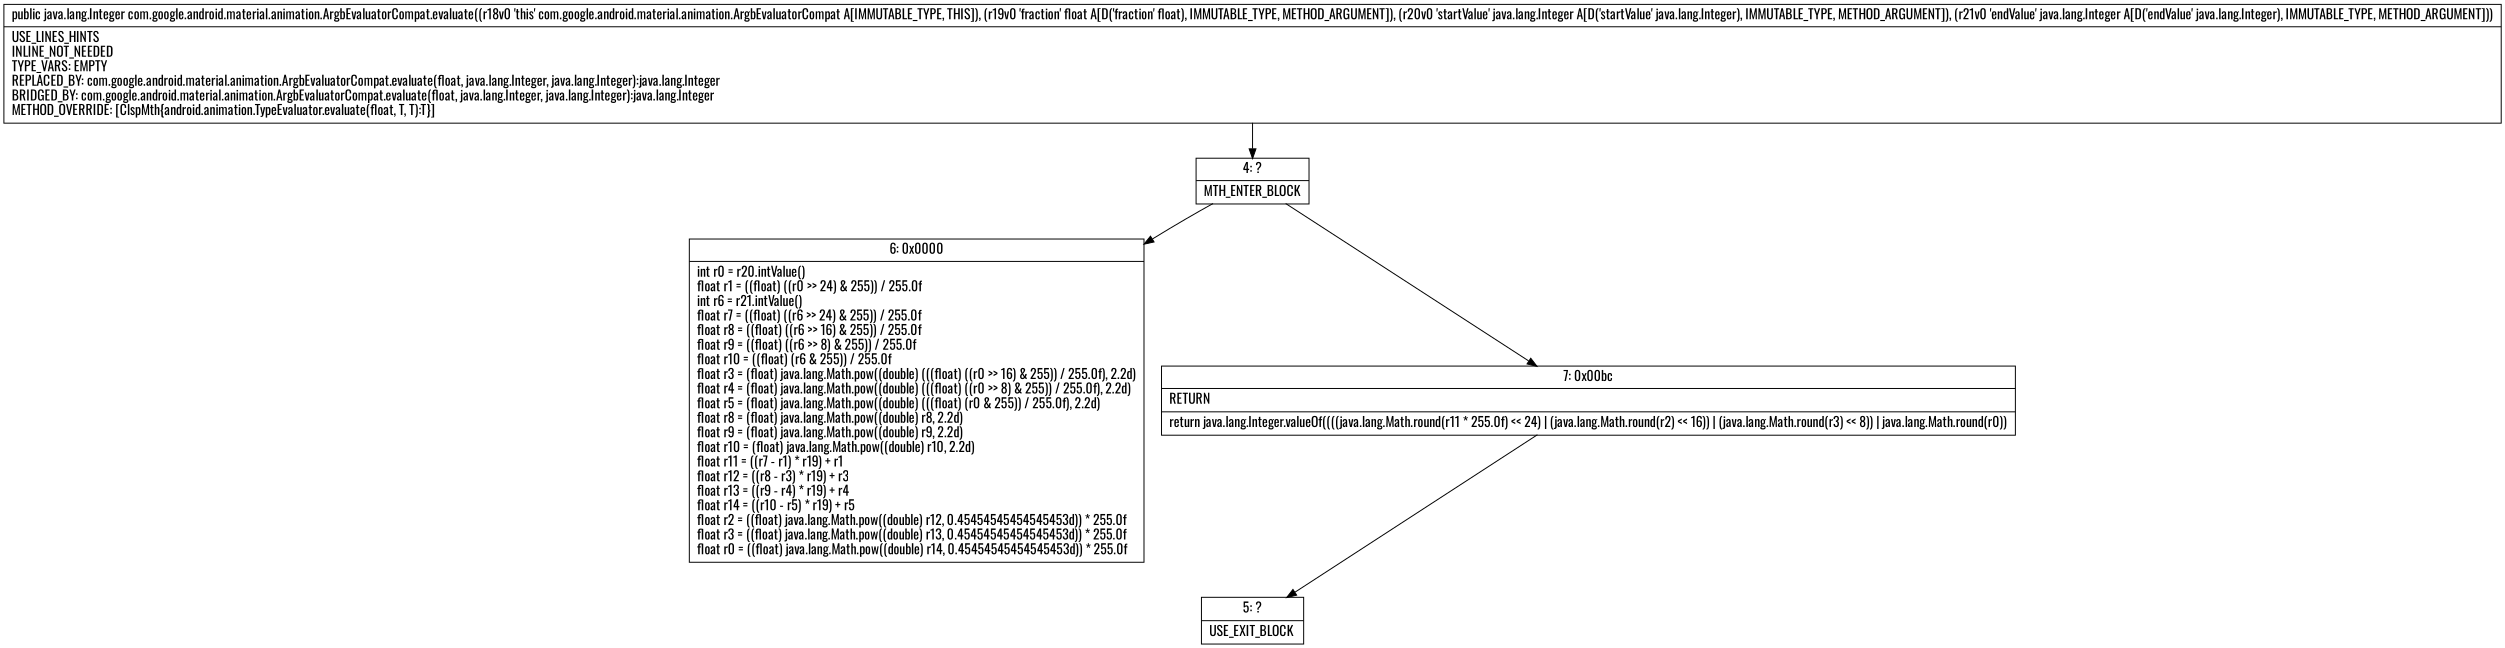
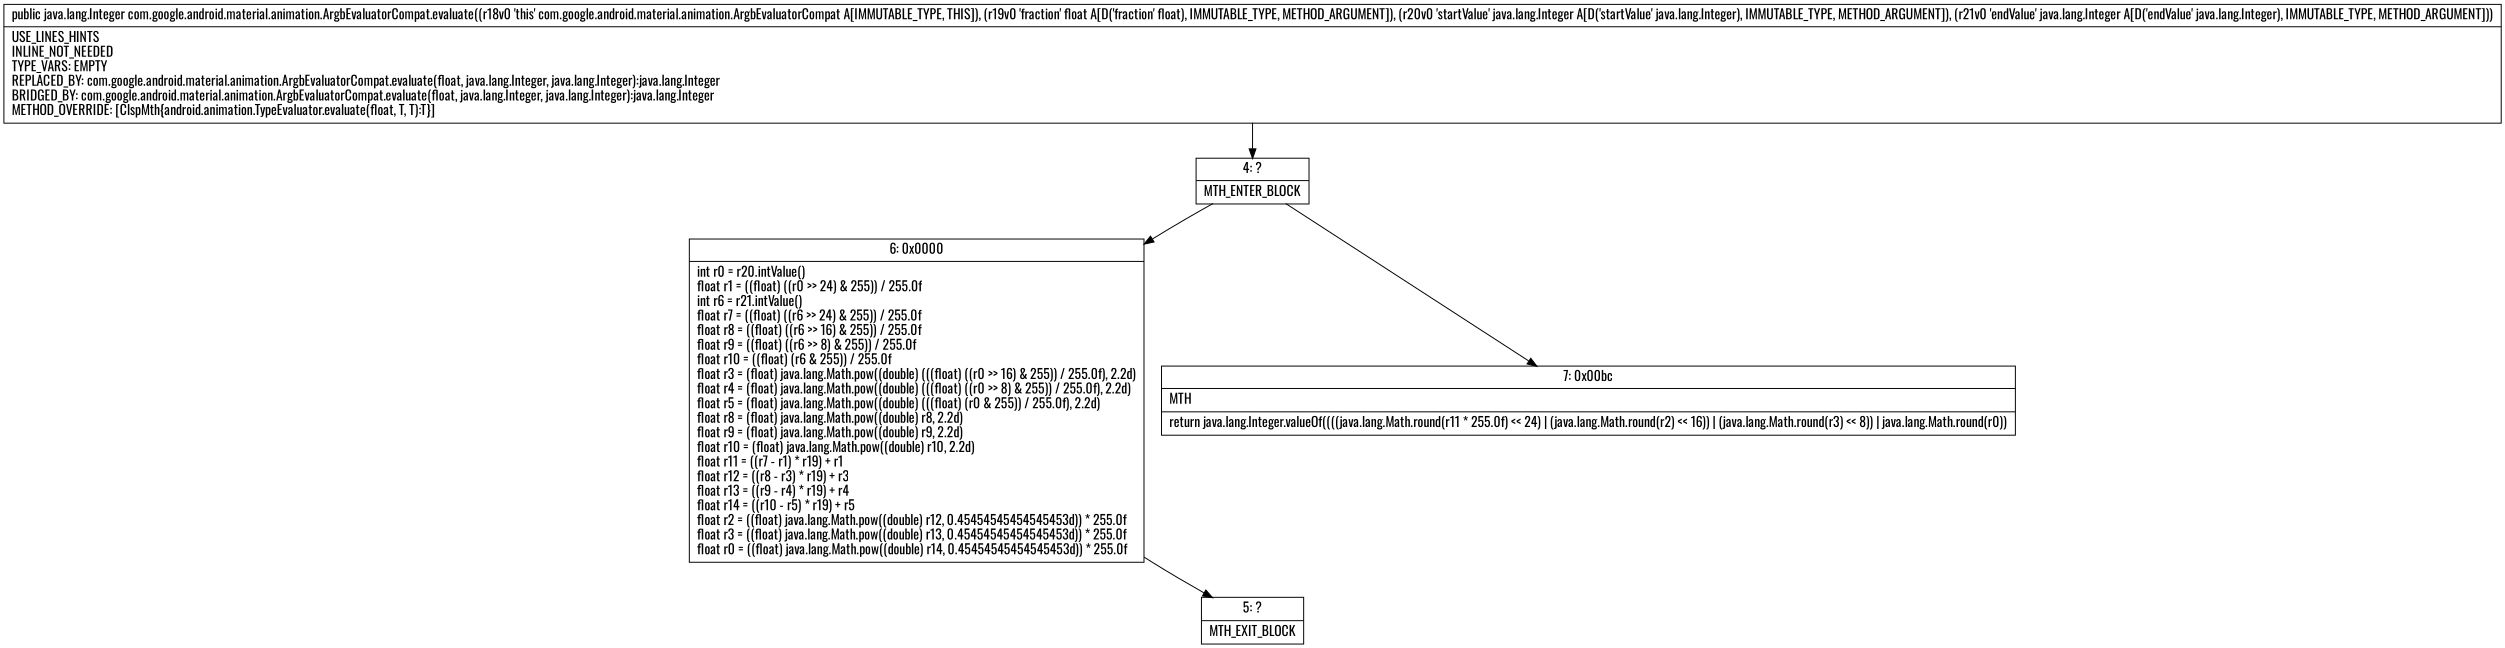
node "7: 0x00bc": text "RETURN" -> "MTH"
edge "7: 0x00bc" -> "5: ?": now "6: 0x0000" -> "5: ?"
node "5: ?": text "USE_EXIT_BLOCK" -> "MTH_EXIT_BLOCK"
